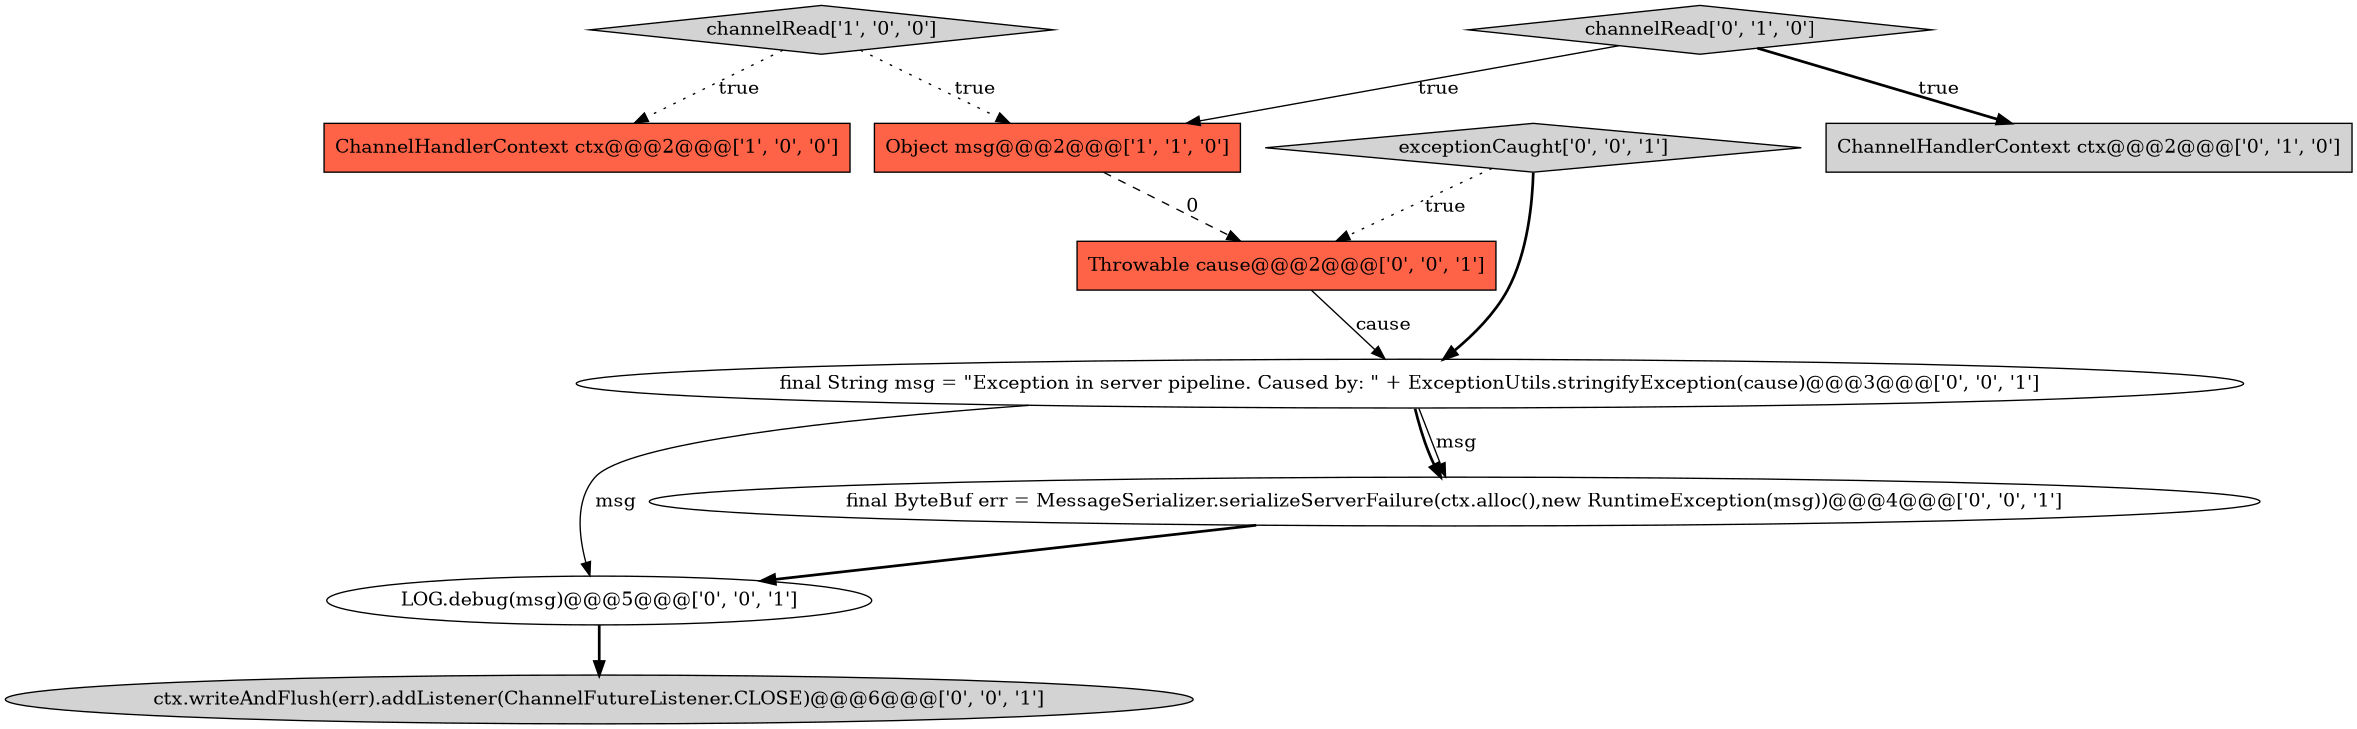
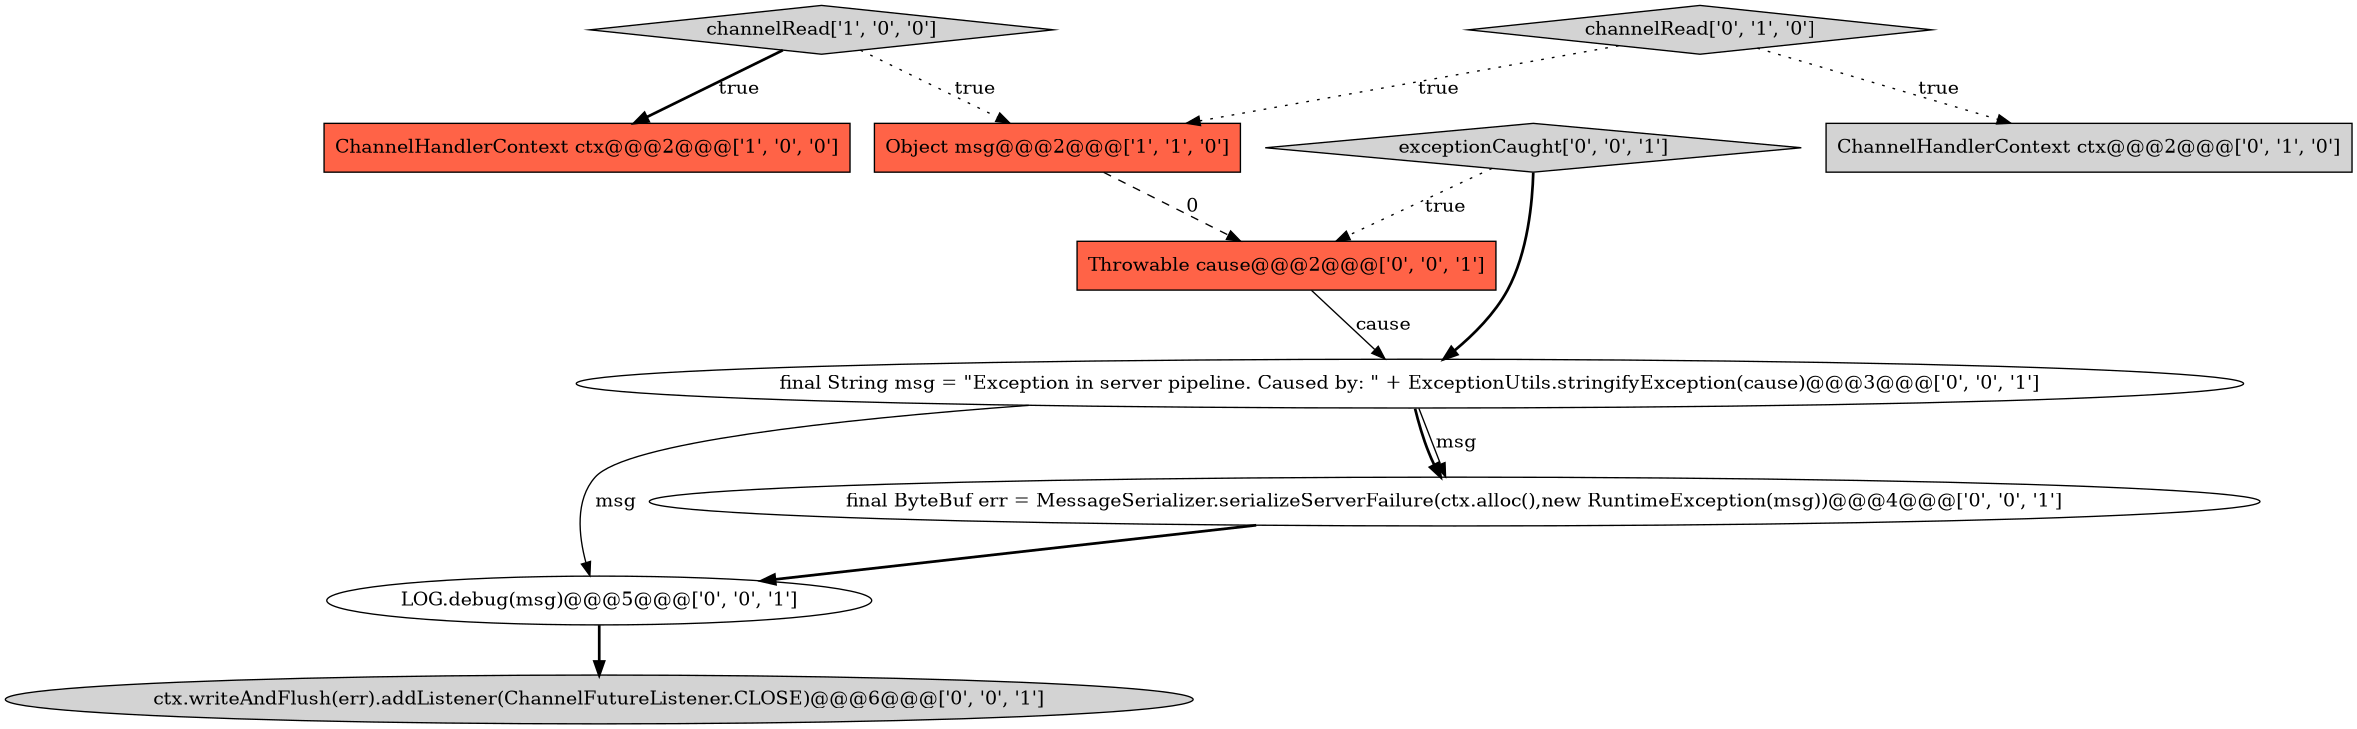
edge "channelRead['0', '1', '0']" -> "Object msg@@@2@@@['1', '1', '0']": style solid -> dotted
edge "channelRead['1', '0', '0']" -> "ChannelHandlerContext ctx@@@2@@@['1', '0', '0']": style dotted -> bold
edge "channelRead['0', '1', '0']" -> "ChannelHandlerContext ctx@@@2@@@['0', '1', '0']": style bold -> dotted
